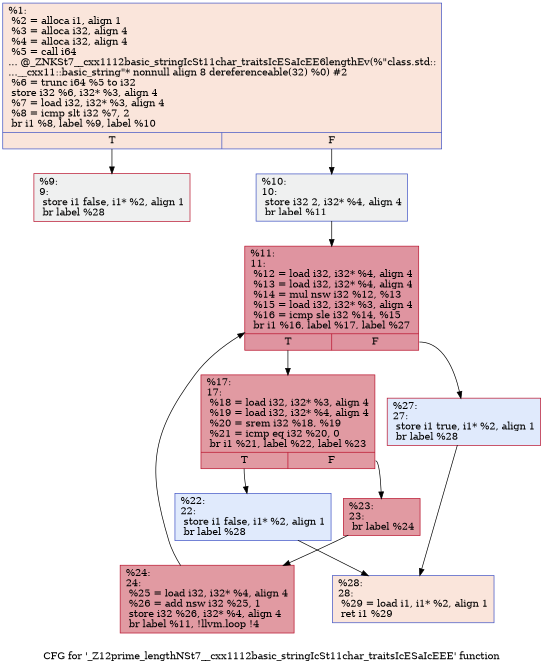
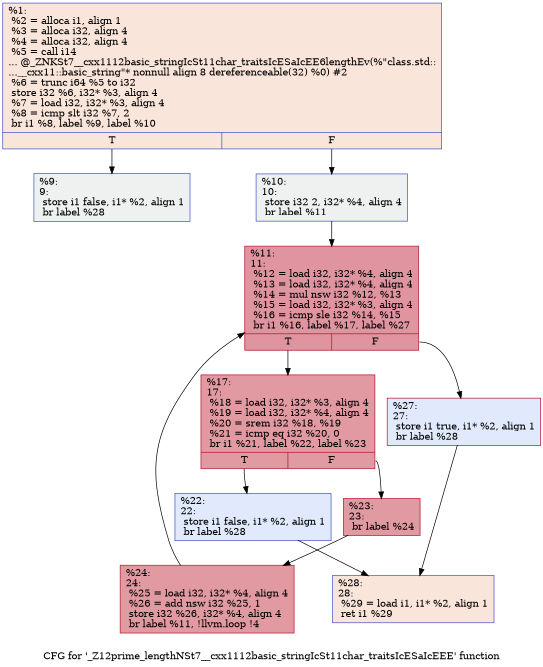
node "%1:": text "%5 = call i64" -> "%5 = call i14"
node "%9:": color #b70d28ff -> #3d50c3ff
